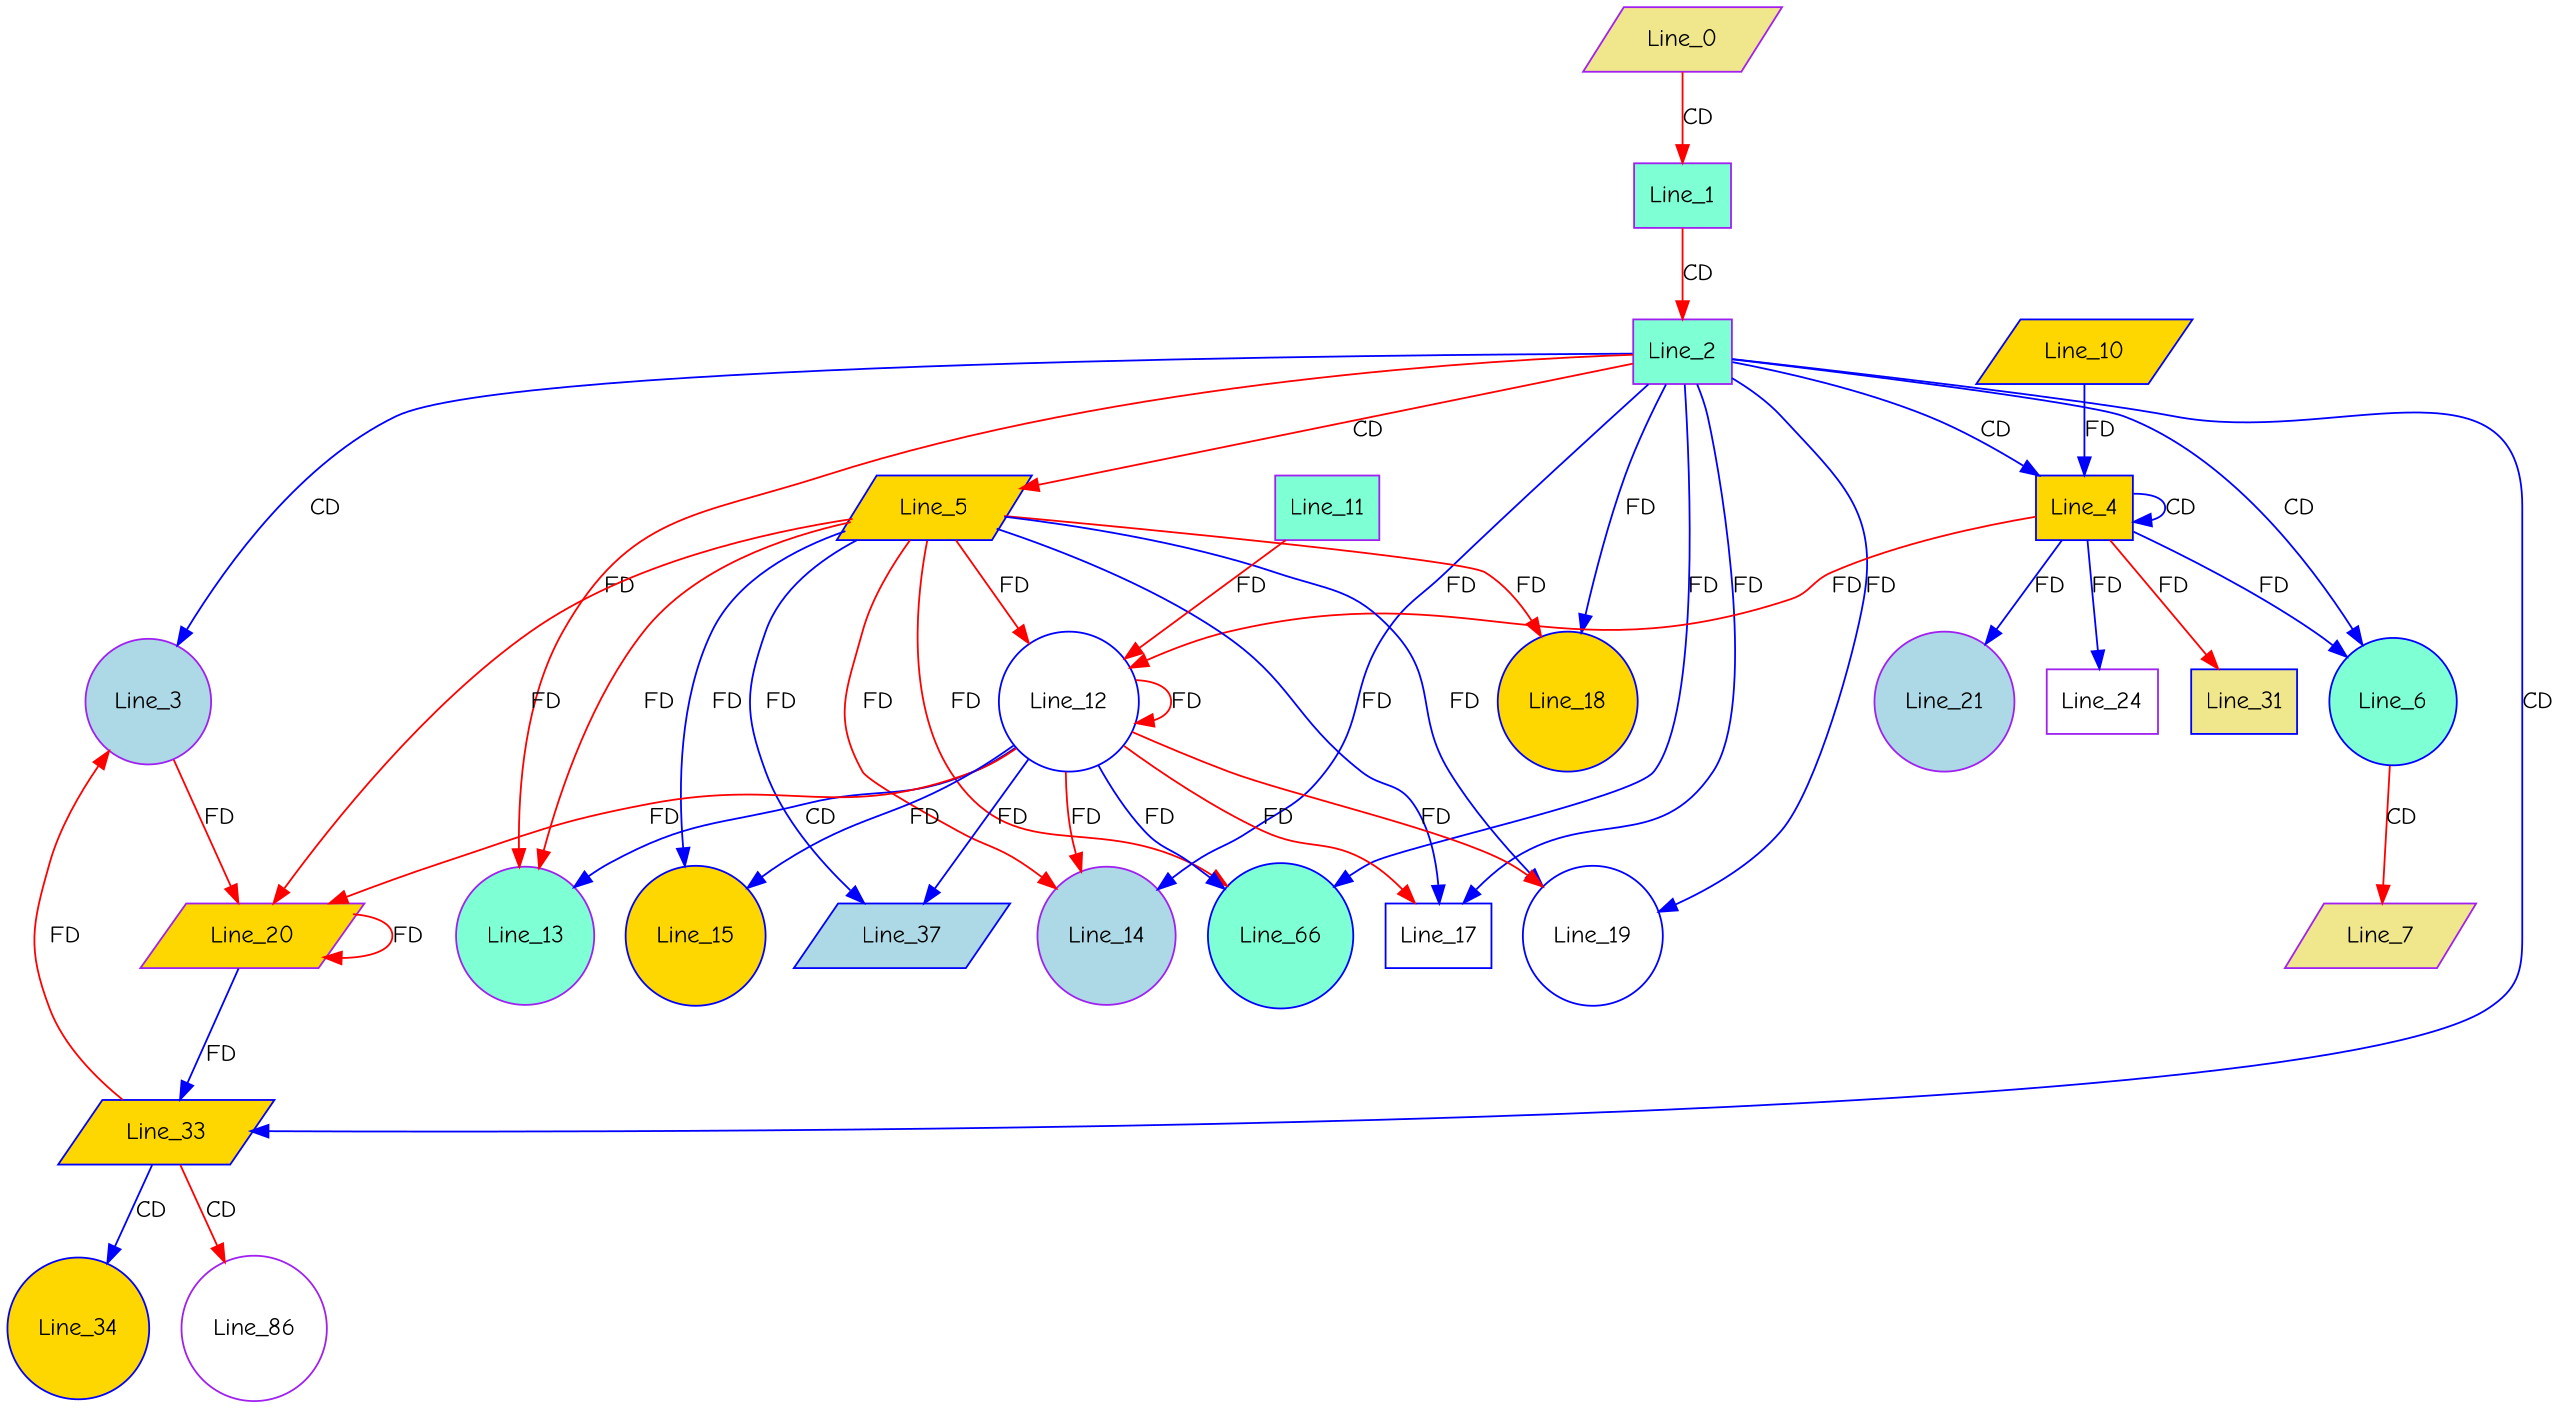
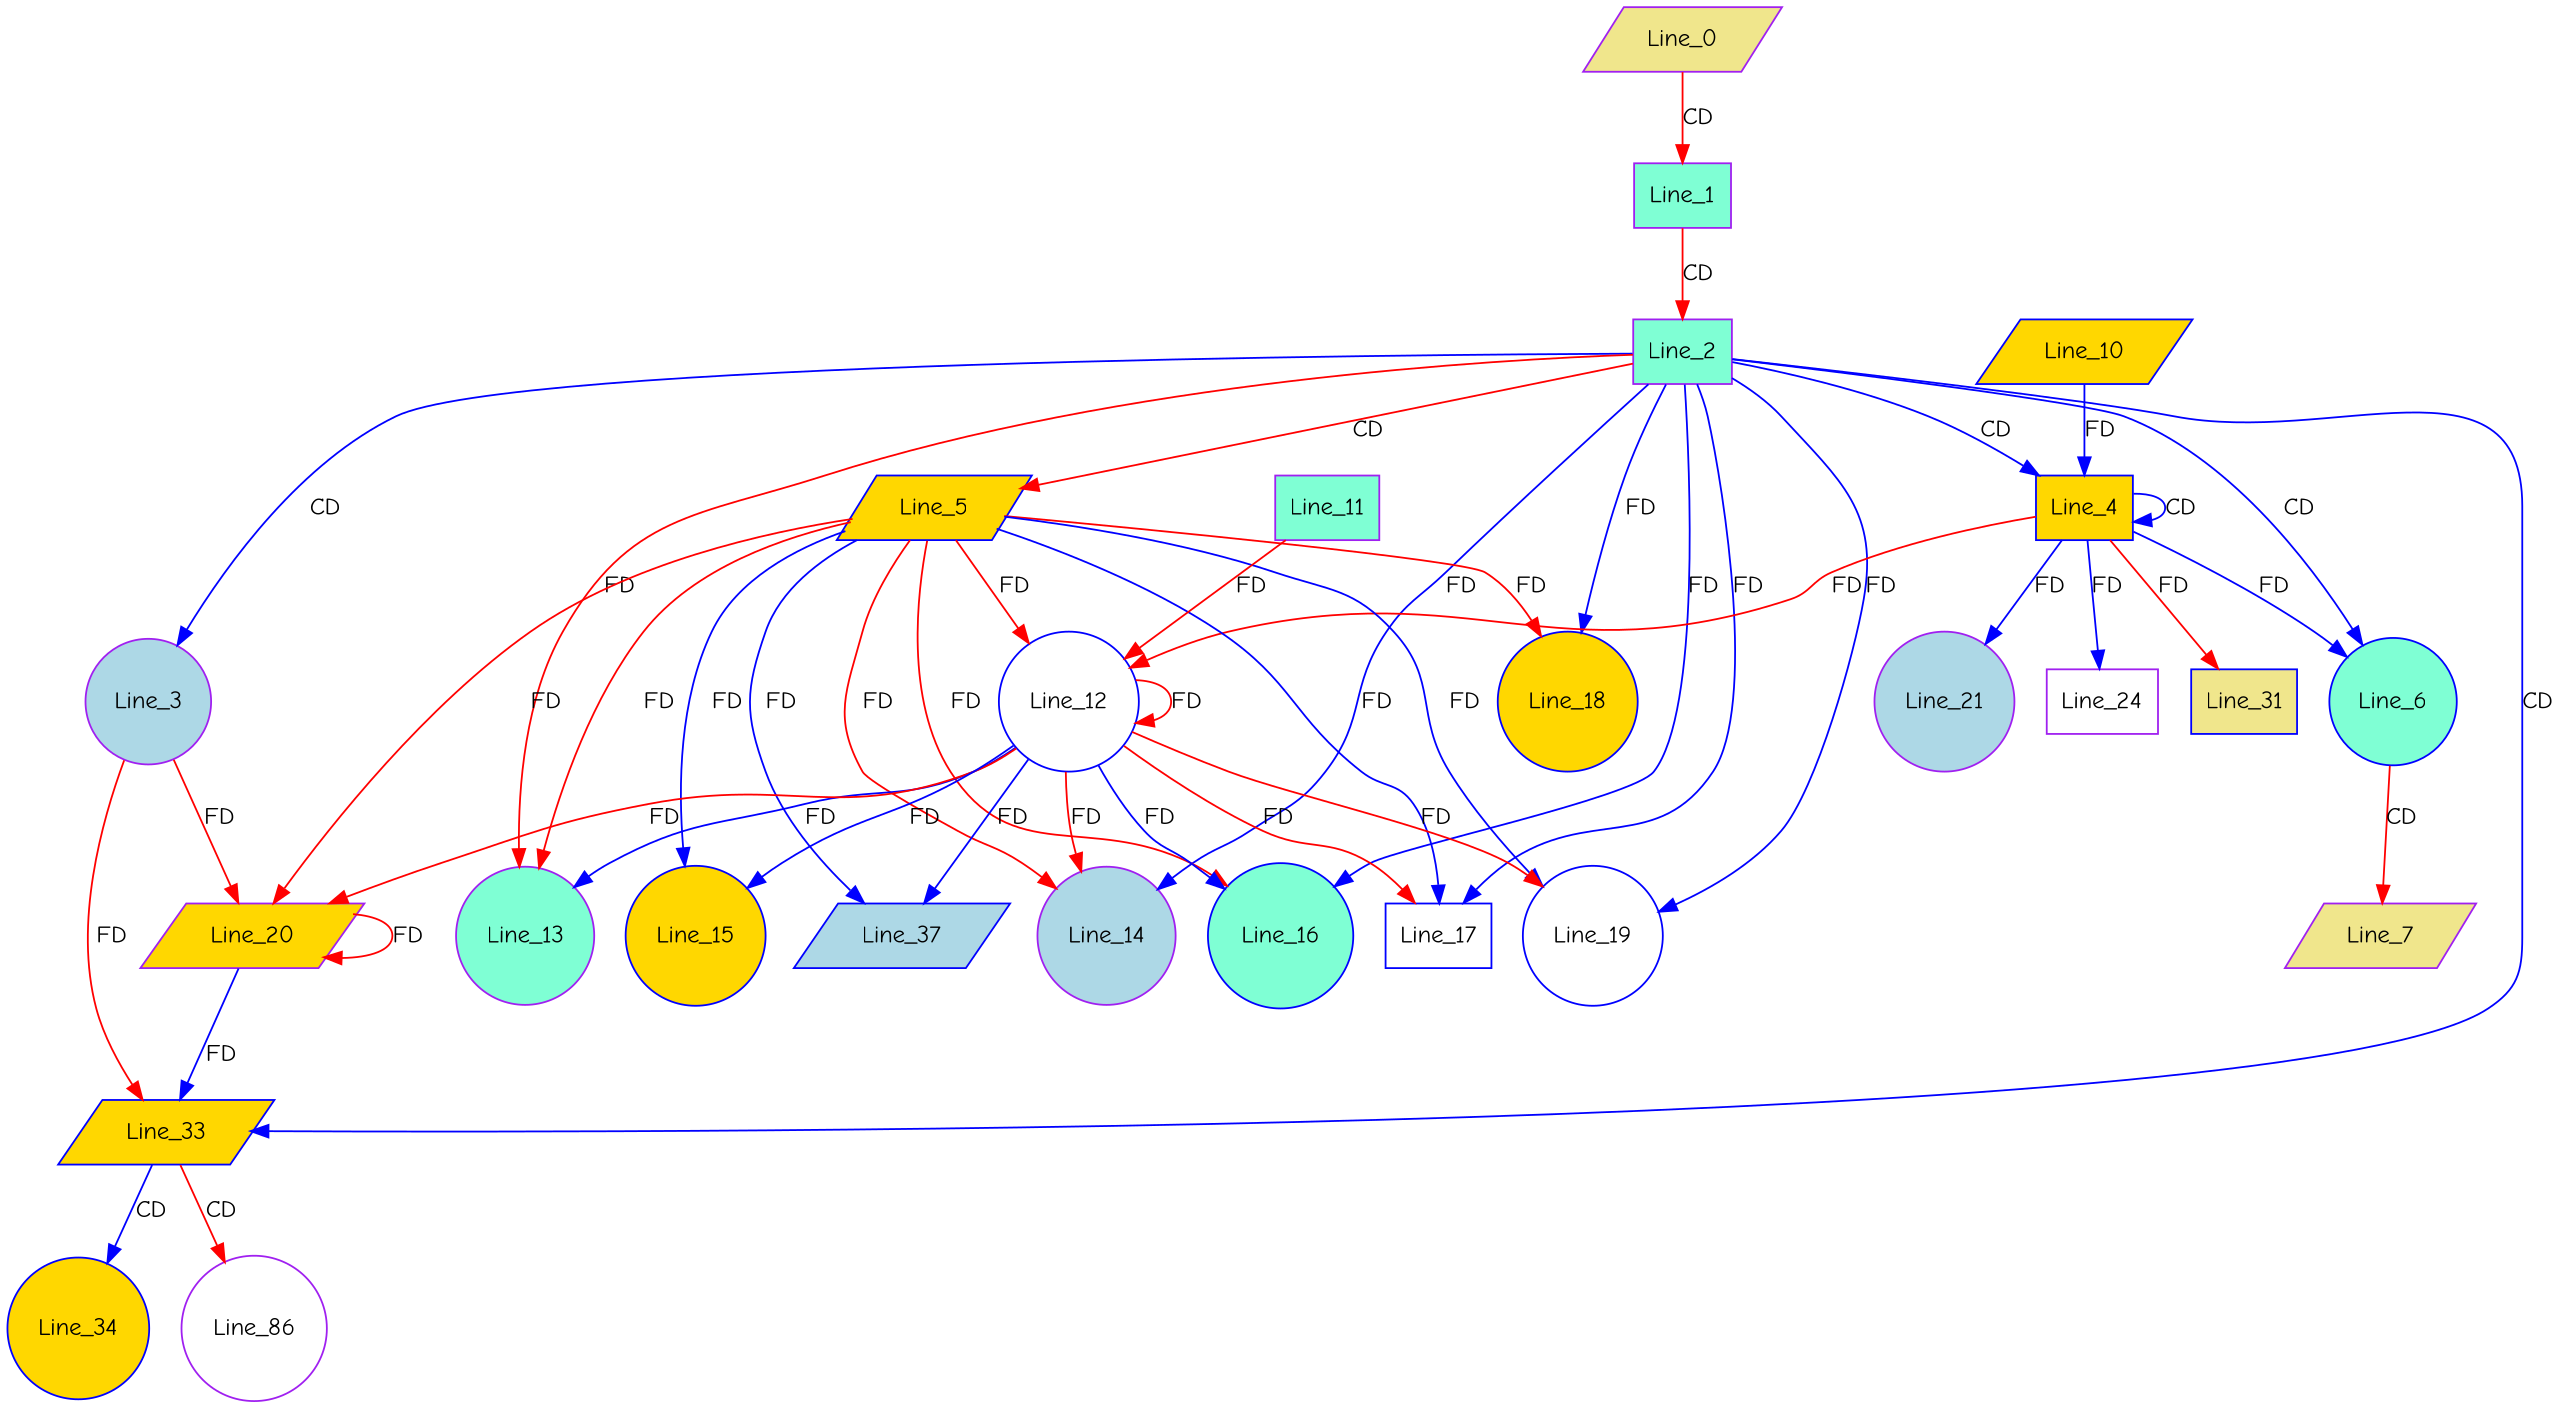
edge "Line_12" -> "Line_13": label "CD" -> "FD"
node "Line_66": label "Line_66" -> "Line_16"
edge "Line_33" -> "Line_3": reversed
